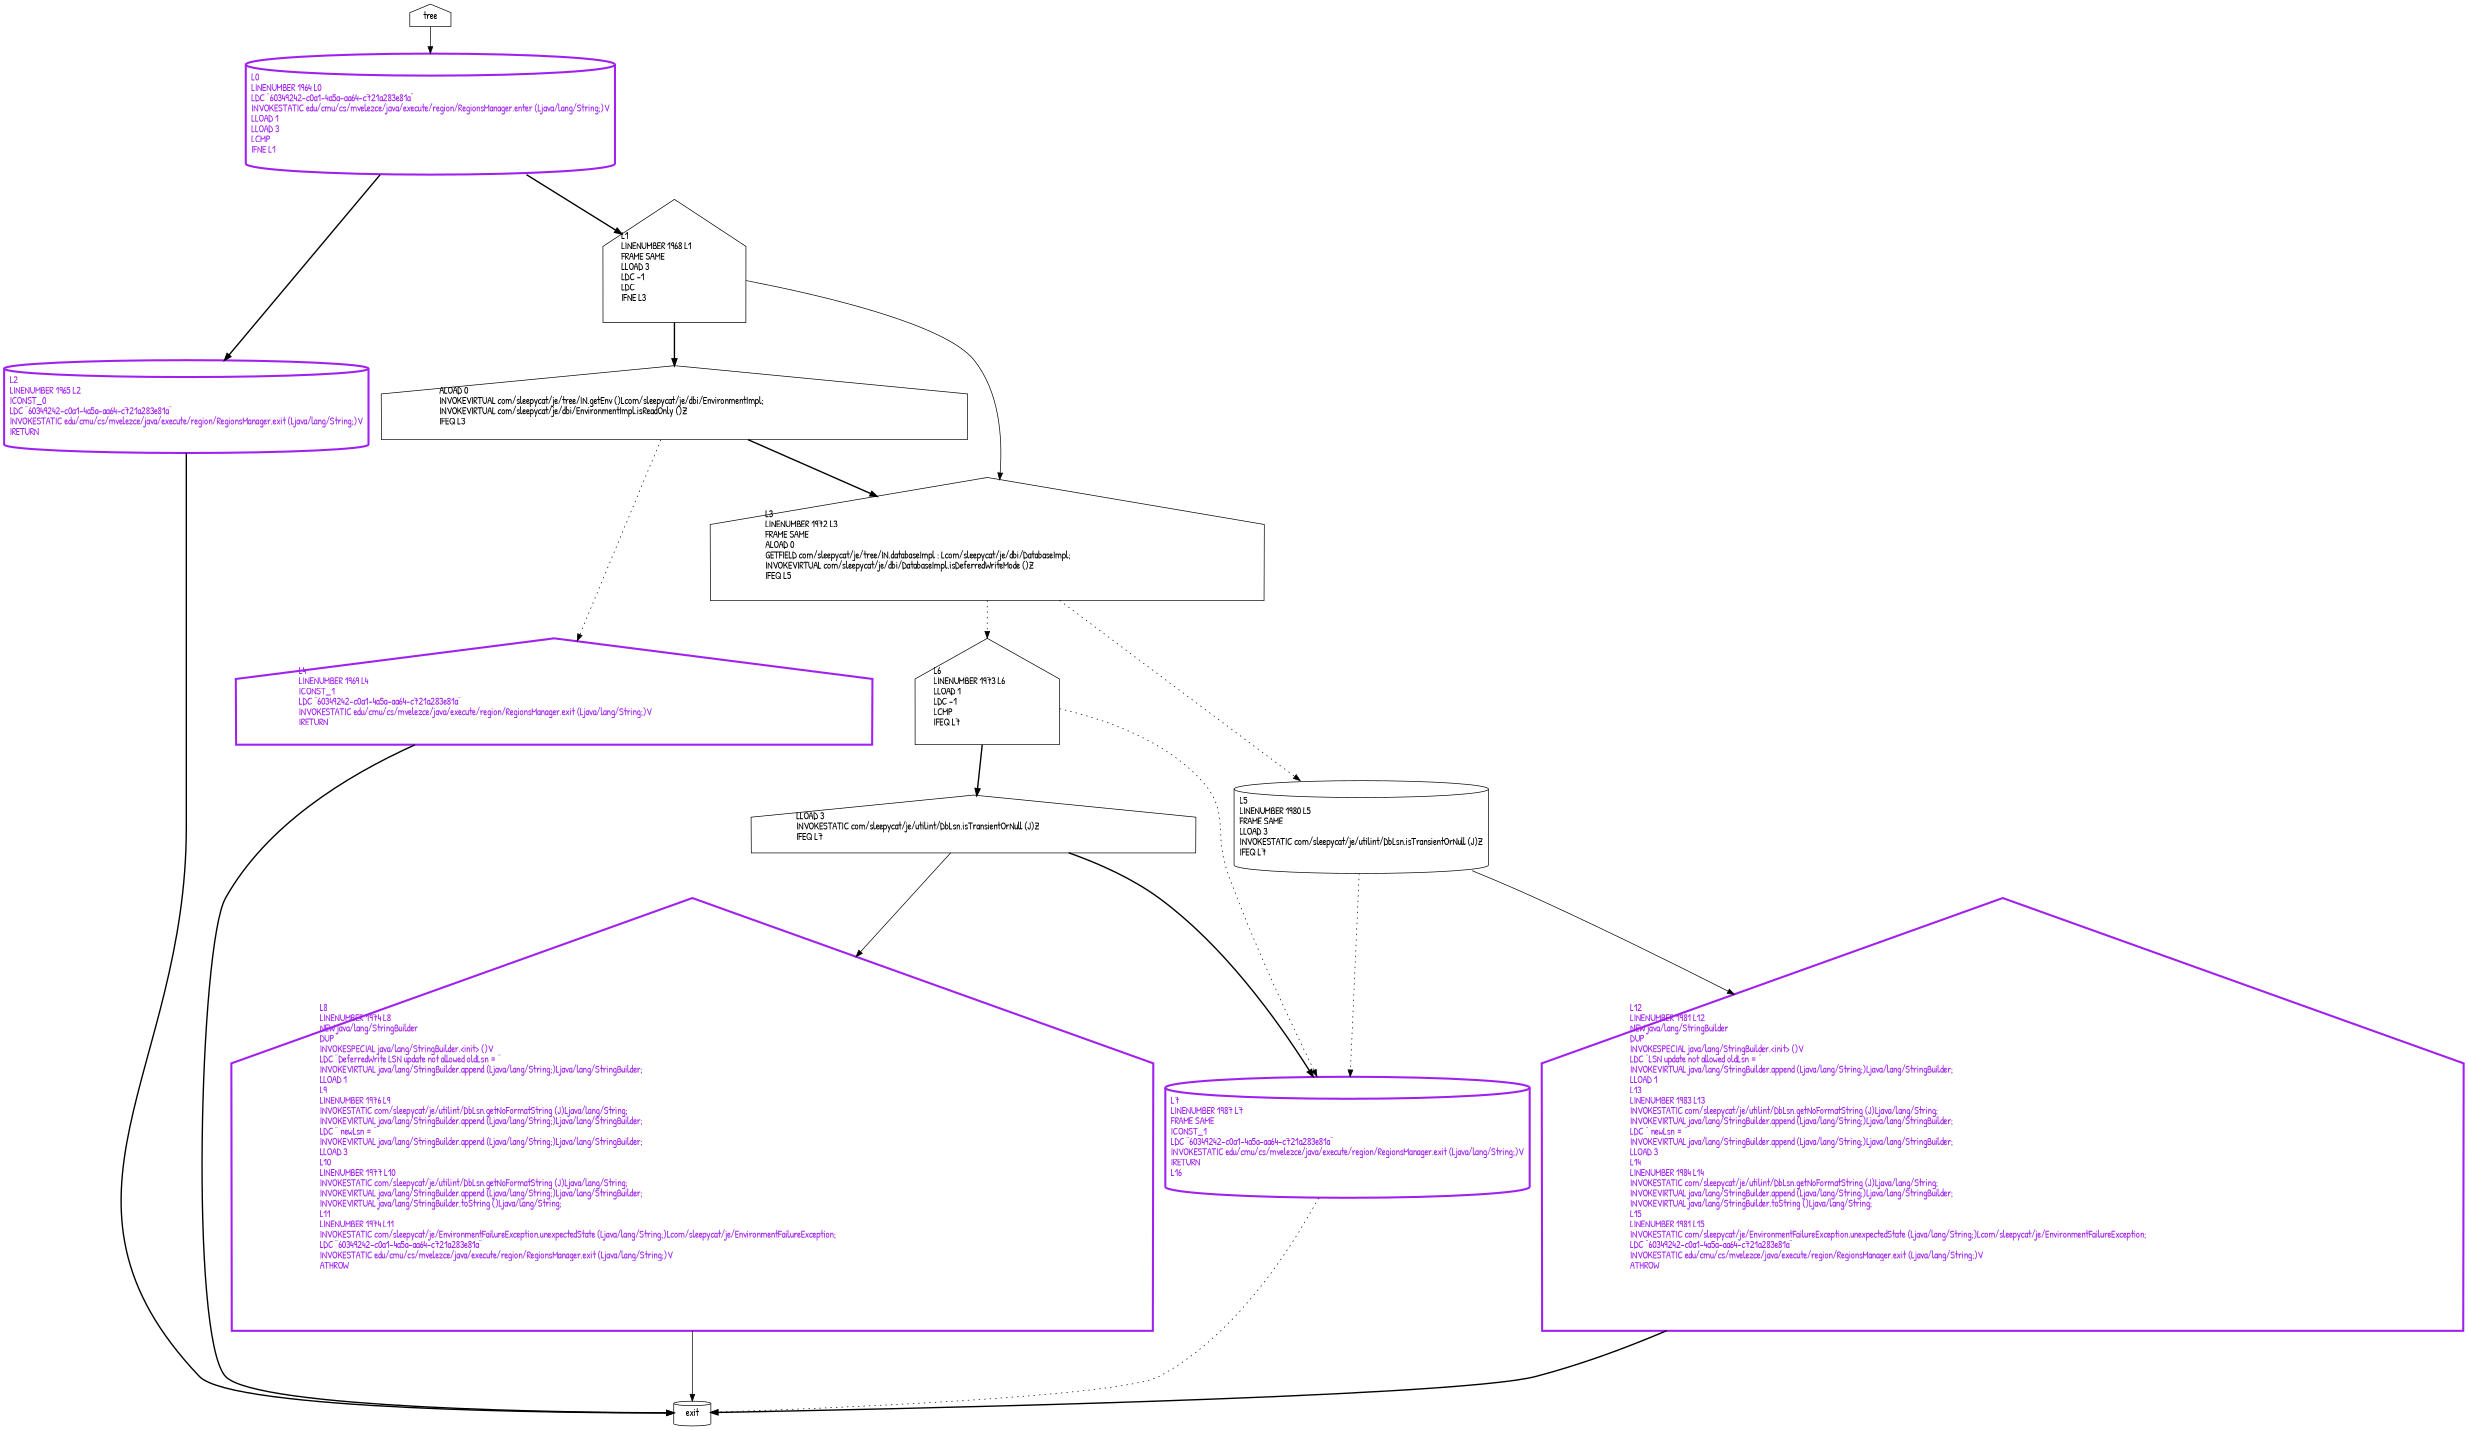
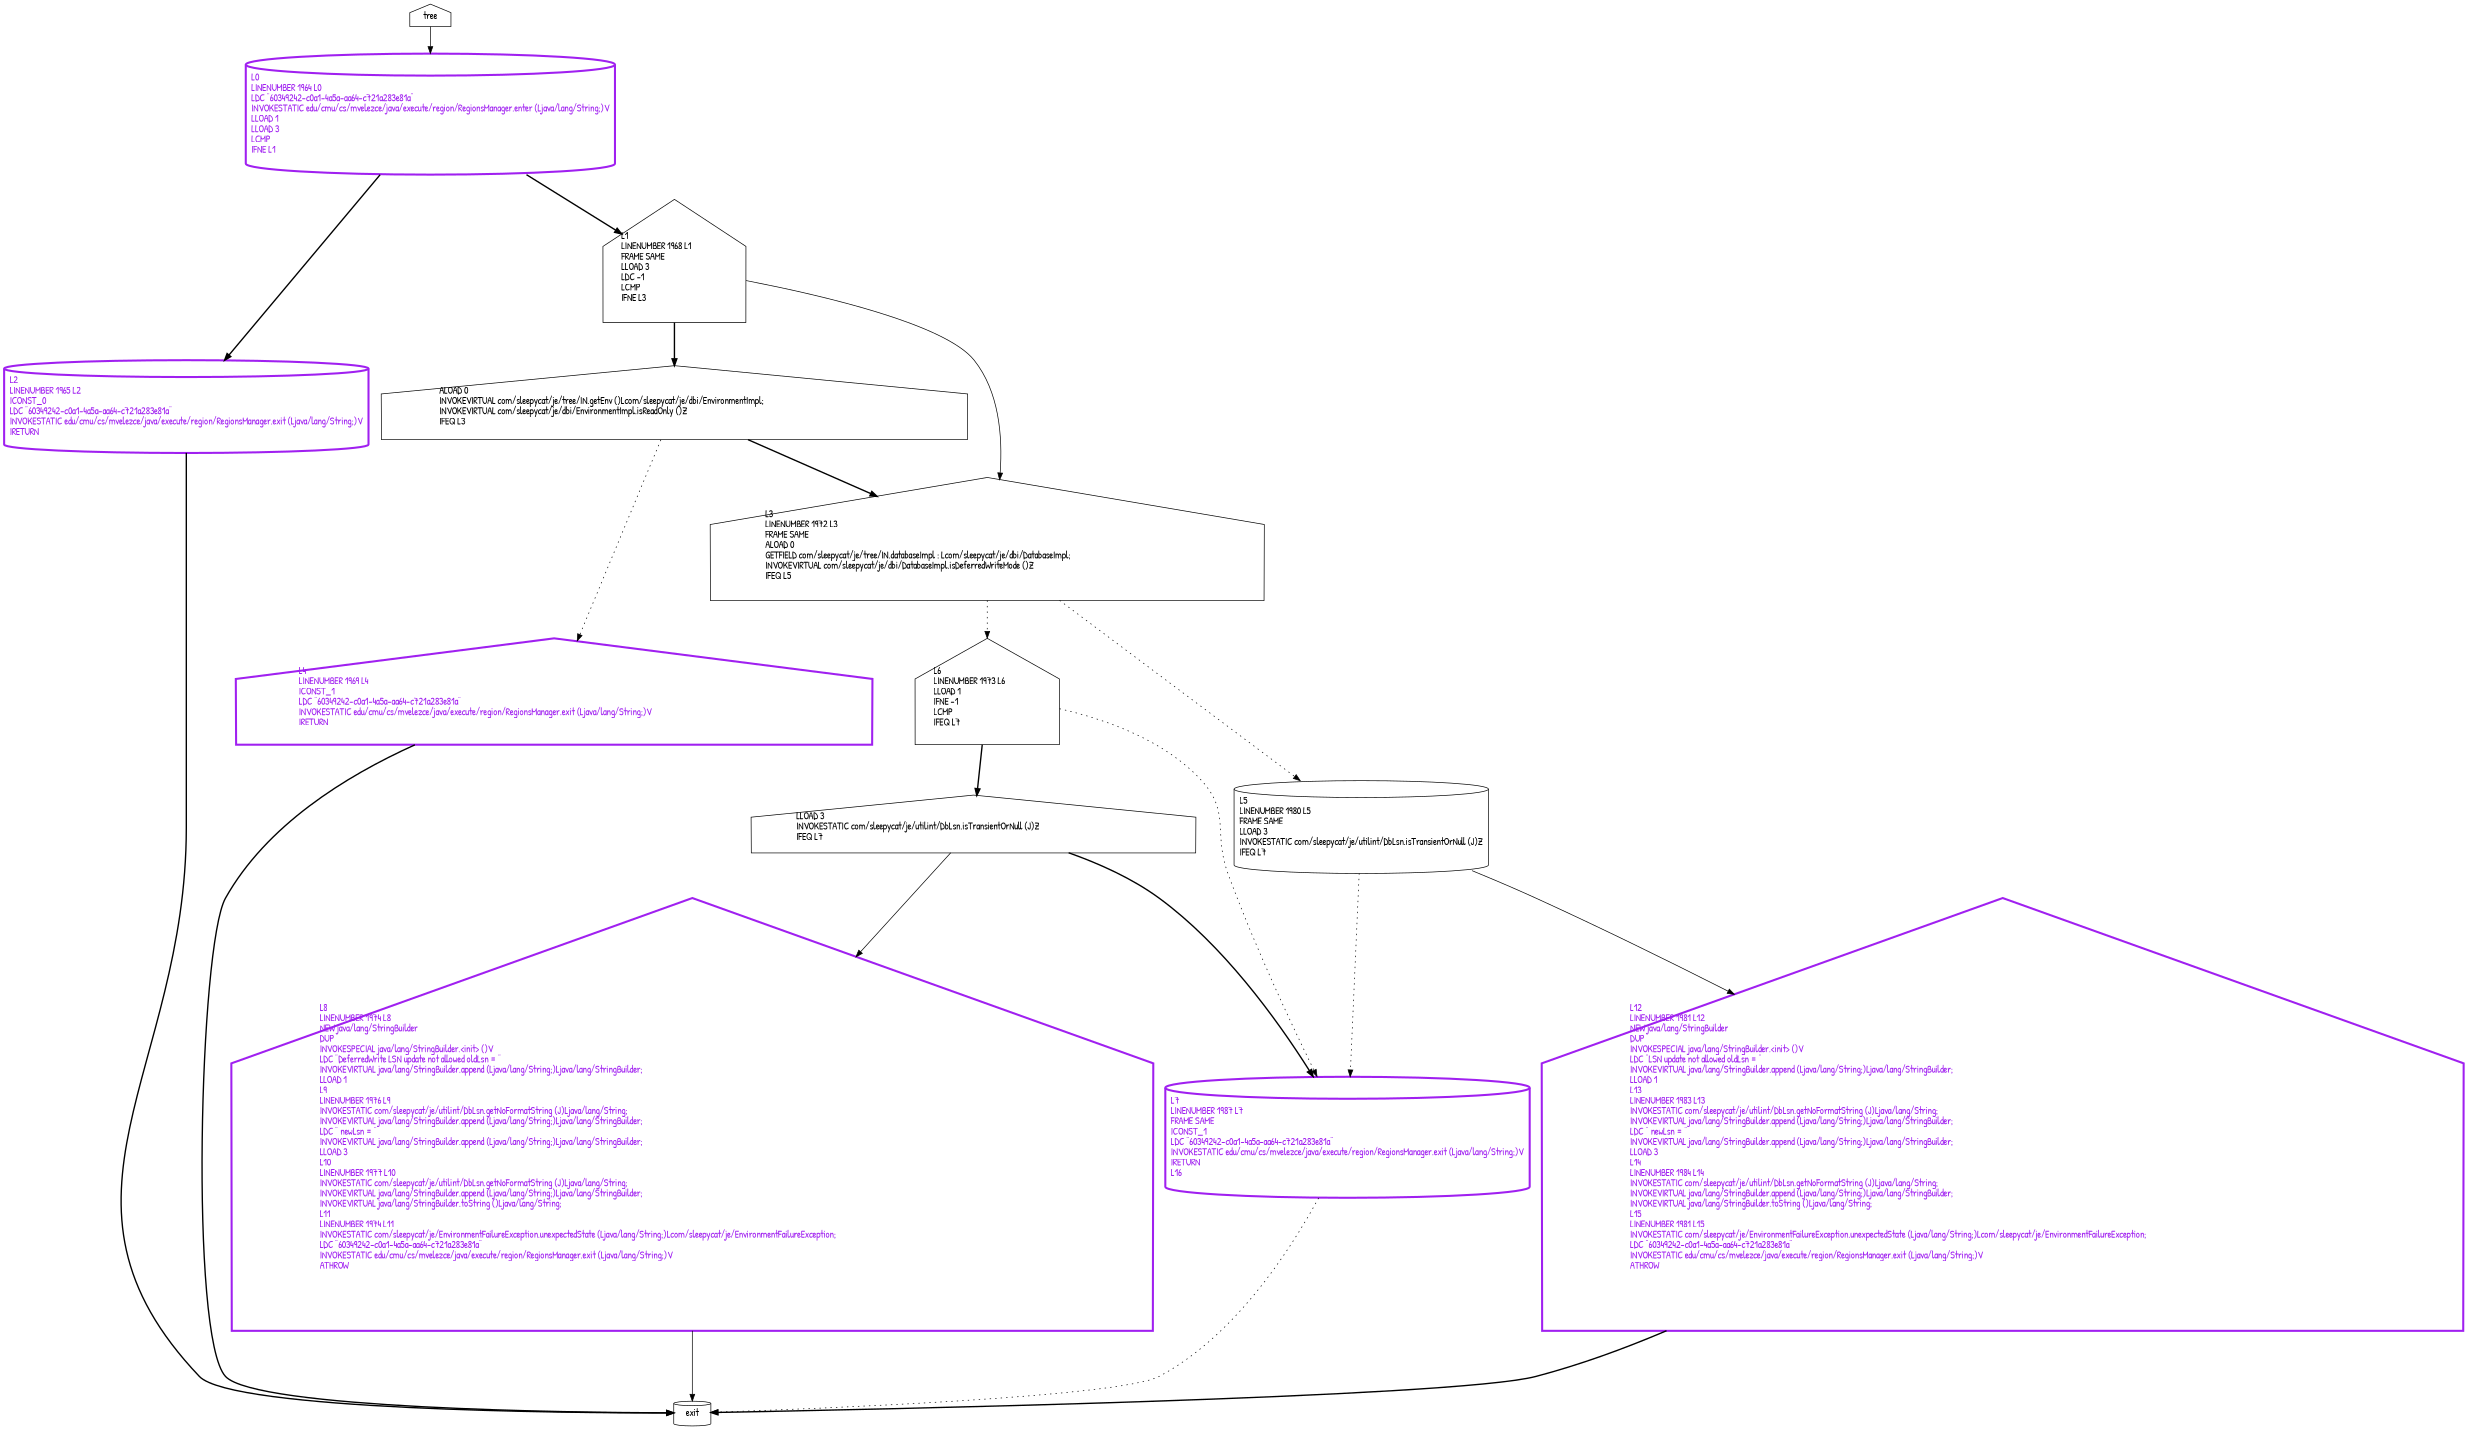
node "L1 LINENUMBER 1968 L1 FRAME SAME LLOAD 3 LDC -1 LDC IFNE L3": label "L1 LINENUMBER 1968 L1 FRAME SAME LLOAD 3 LDC -1 LDC IFNE L3" -> "L1 LINENUMBER 1968 L1 FRAME SAME LLOAD 3 LDC -1 LCMP IFNE L3"
node "L6 LINENUMBER 1973 L6 LLOAD 1 LDC -1 LCMP IFEQ L7": label "L6 LINENUMBER 1973 L6 LLOAD 1 LDC -1 LCMP IFEQ L7" -> "L6 LINENUMBER 1973 L6 LLOAD 1 IFNE -1 LCMP IFEQ L7"
